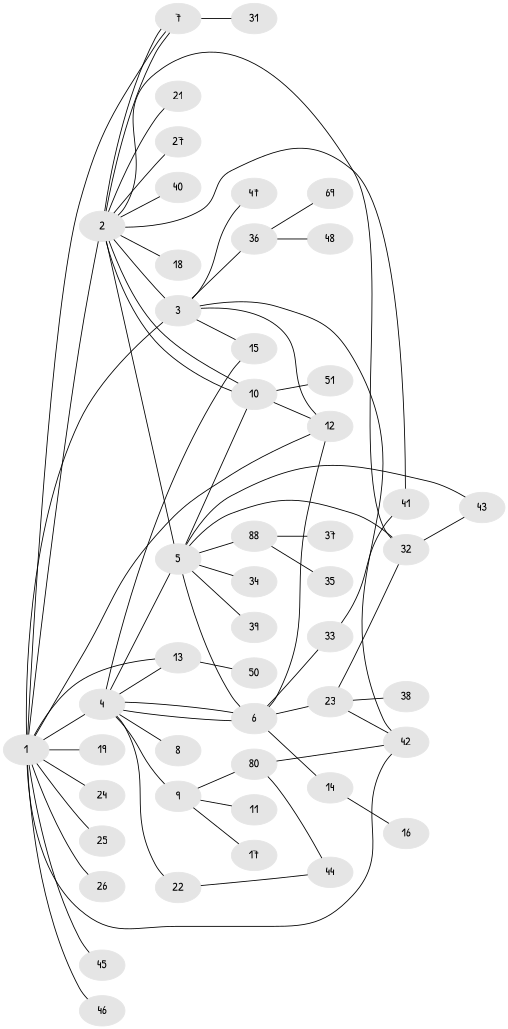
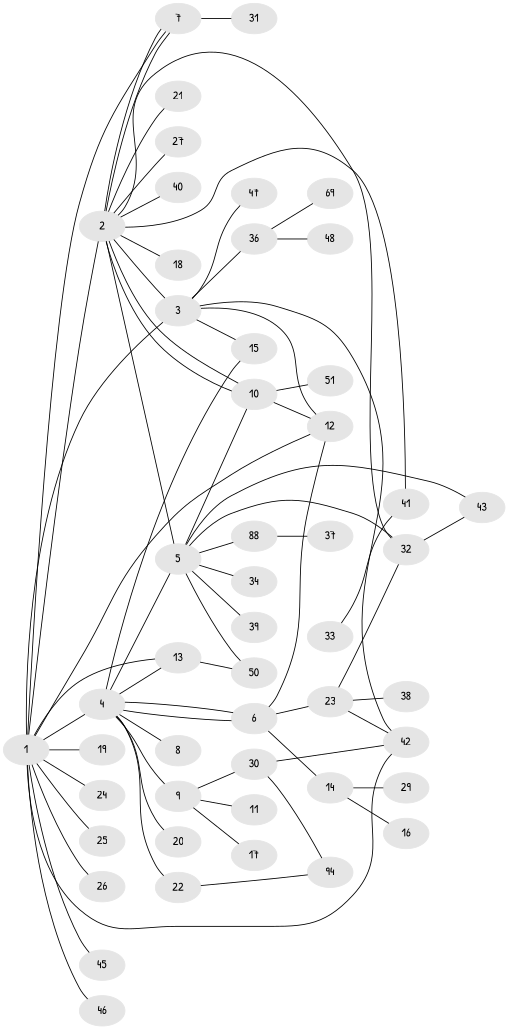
node "35": removed
edge "5" -- "6": now "5" -- "50"
edge "33" -- "6": removed
node "80": label "80" -> "30"
node "29": added
node "20": added
node "44": label "44" -> "94"
